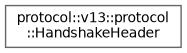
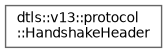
node "protocol::v13::protocol ::HandshakeHeader": label "protocol::v13::protocol ::HandshakeHeader" -> "dtls::v13::protocol ::HandshakeHeader"
